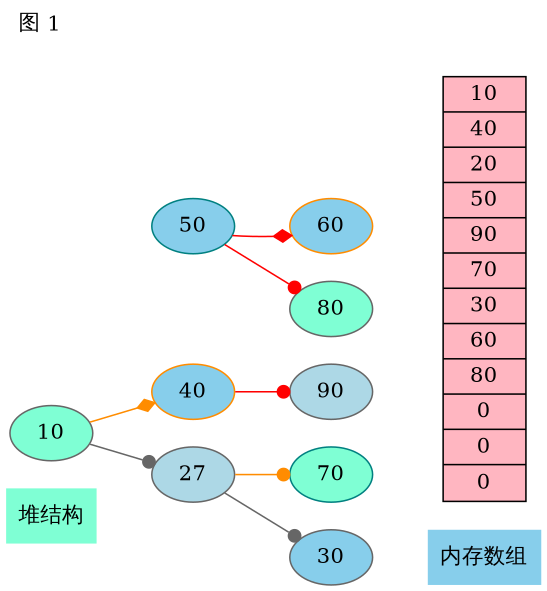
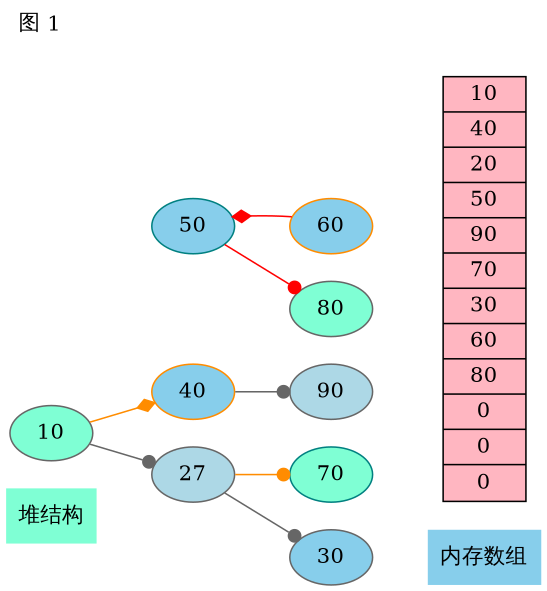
edge "50" -> "60": reversed
edge "40" -> "90": color red -> gray40
